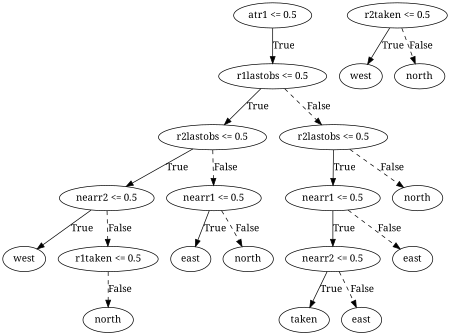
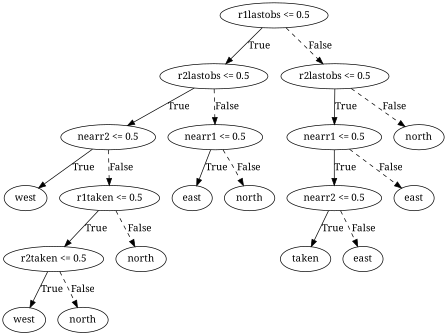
node "atr1 <= 0.5": removed
edge "r1taken <= 0.5" -> "r2taken <= 0.5": added, label "True"
